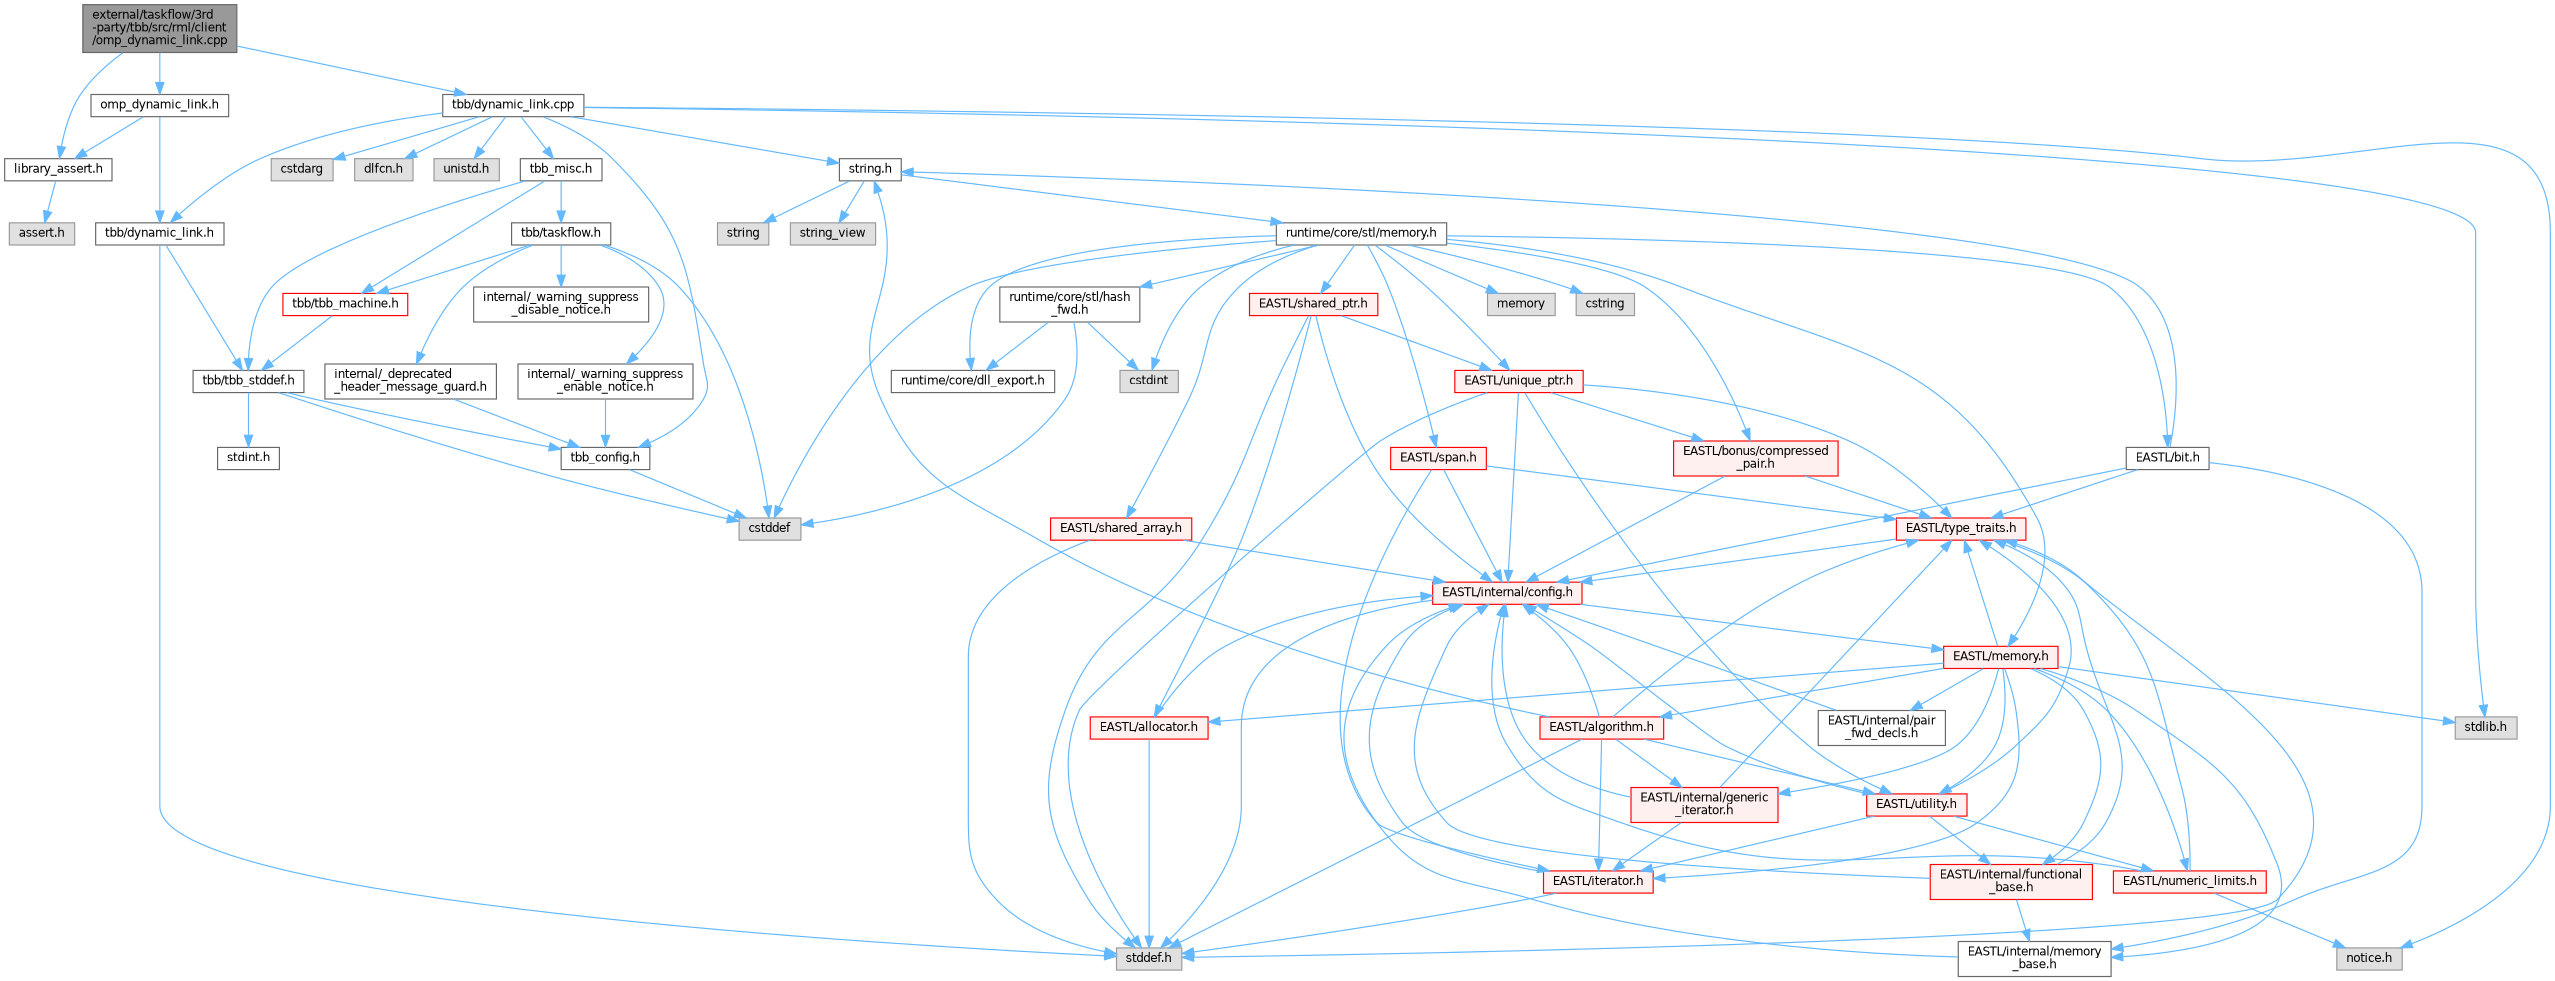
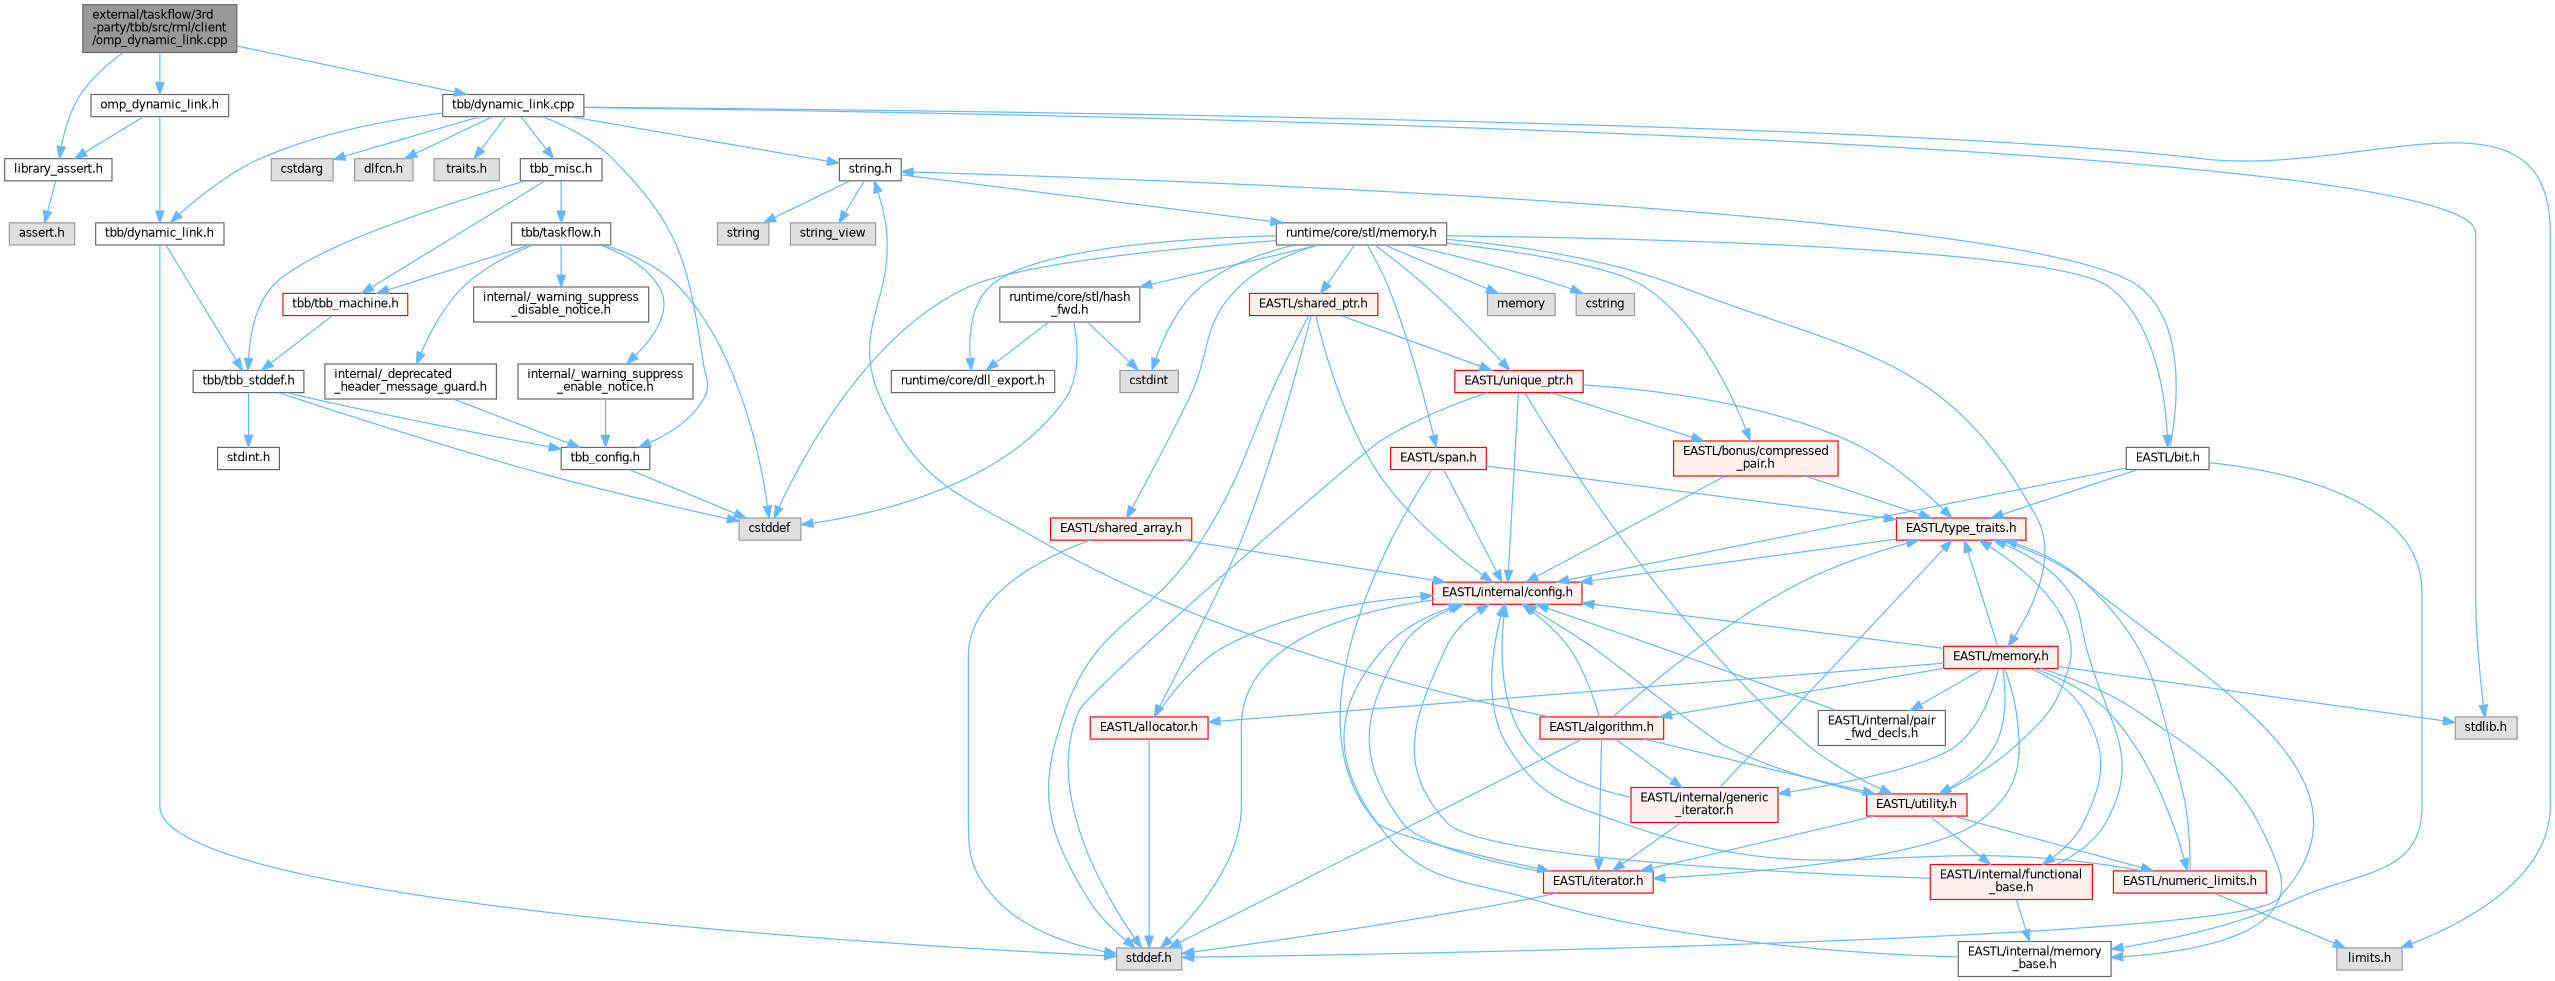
node "unistd.h": label "unistd.h" -> "traits.h"
edge "EASTL/internal/config.h" -> "EASTL/memory.h": reversed
node "notice.h": label "notice.h" -> "limits.h"
